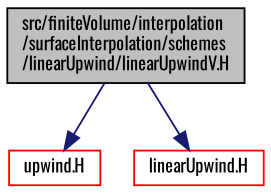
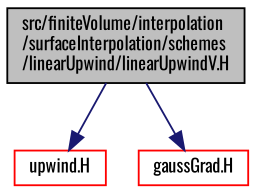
node "linearUpwind.H": label "linearUpwind.H" -> "gaussGrad.H"
